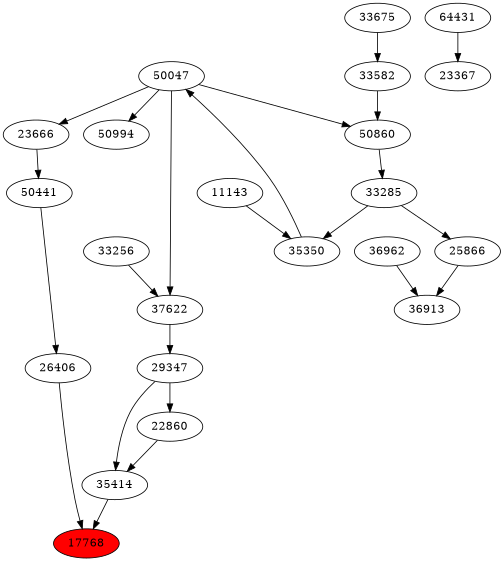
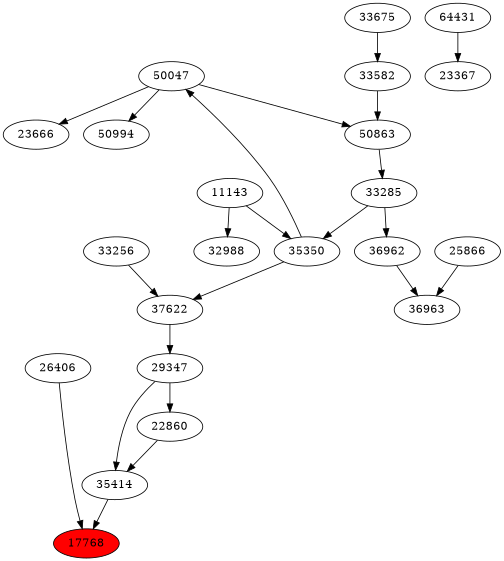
node "50860": label "50860" -> "50863"
edge "50047" -> "37622": now "35350" -> "37622"
node "50441": removed
edge "33285" -> "25866": now "33285" -> "36962"
node "32988": added
node "36913": label "36913" -> "36963"
